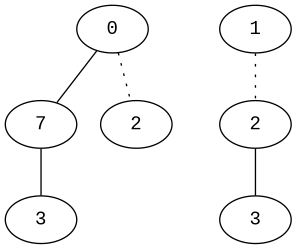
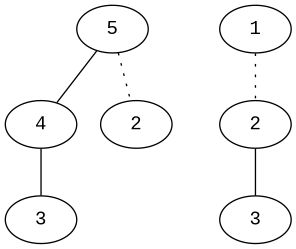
node "0": label "0" -> "5"
node "7": label "7" -> "4"
